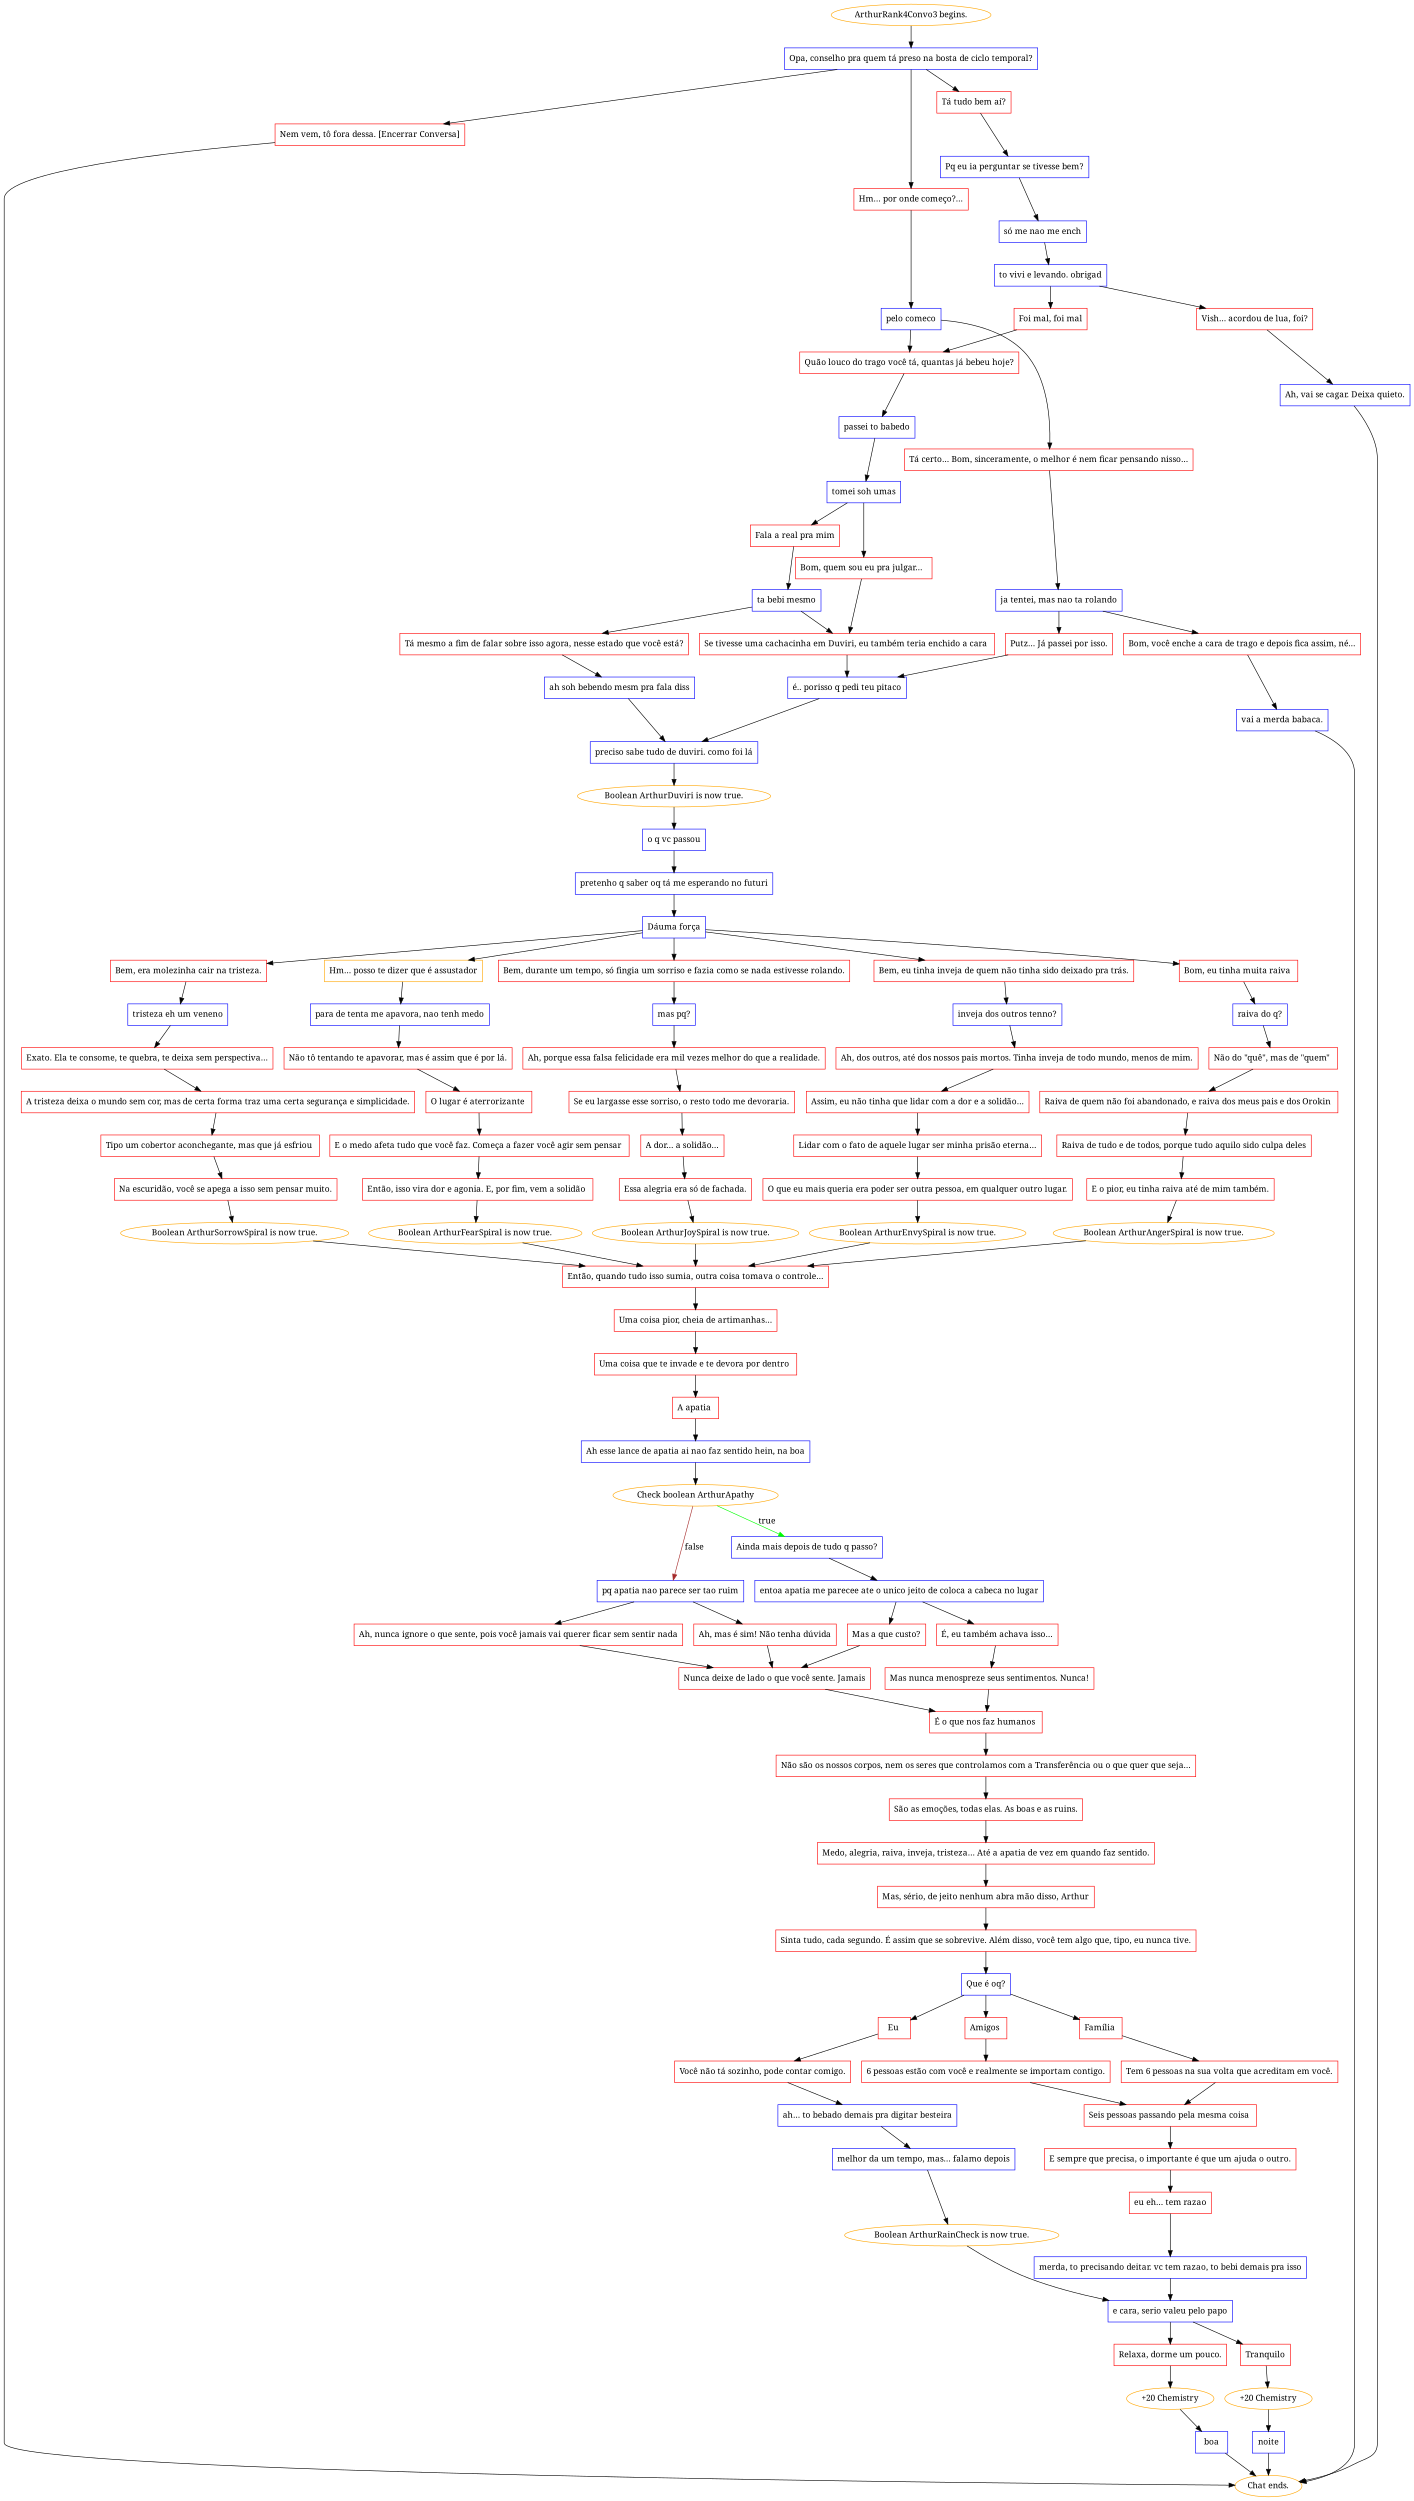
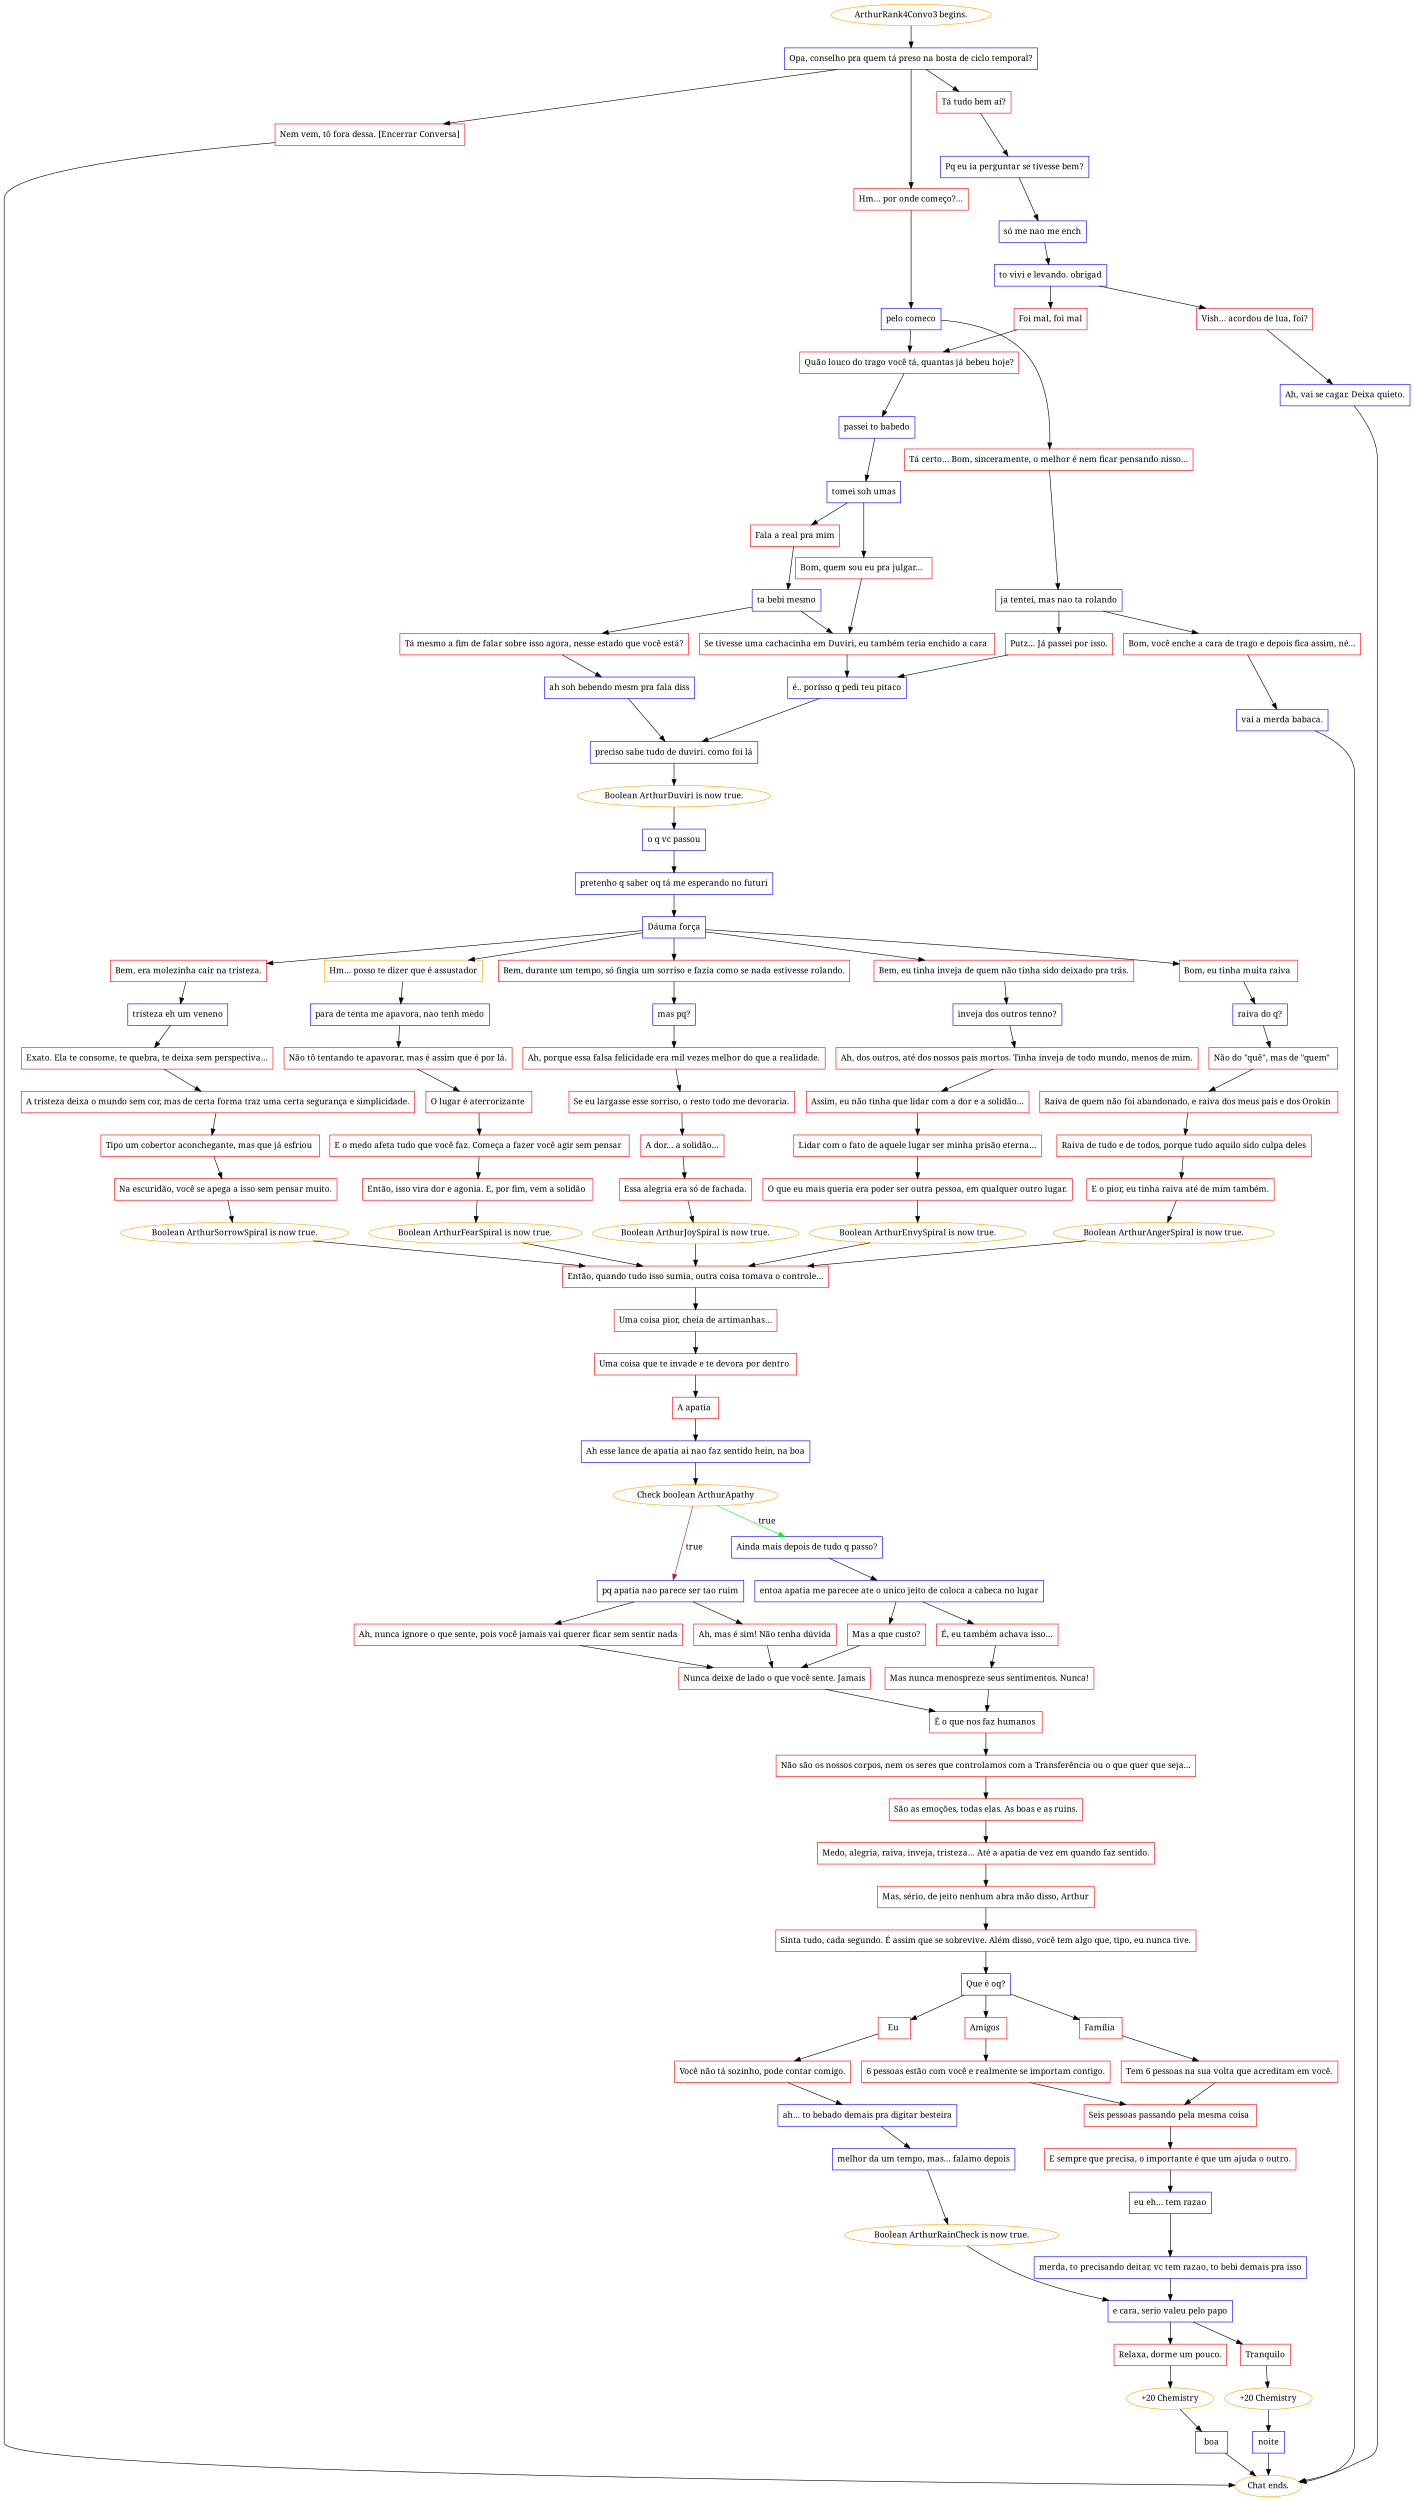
edge "Check boolean ArthurApathy" -> "pq apatia nao parece ser tao ruim": label "false" -> "true"
node "eu eh… tem razao": color red -> blue
